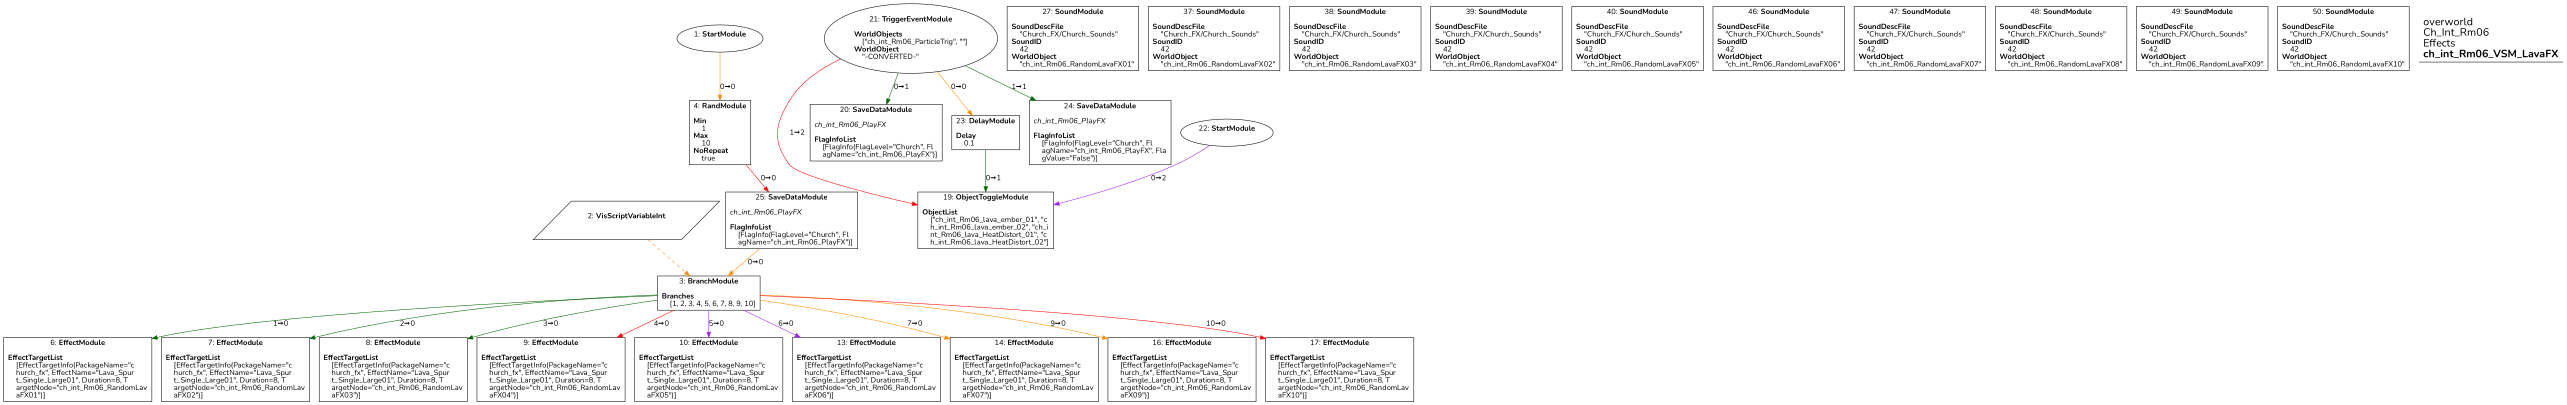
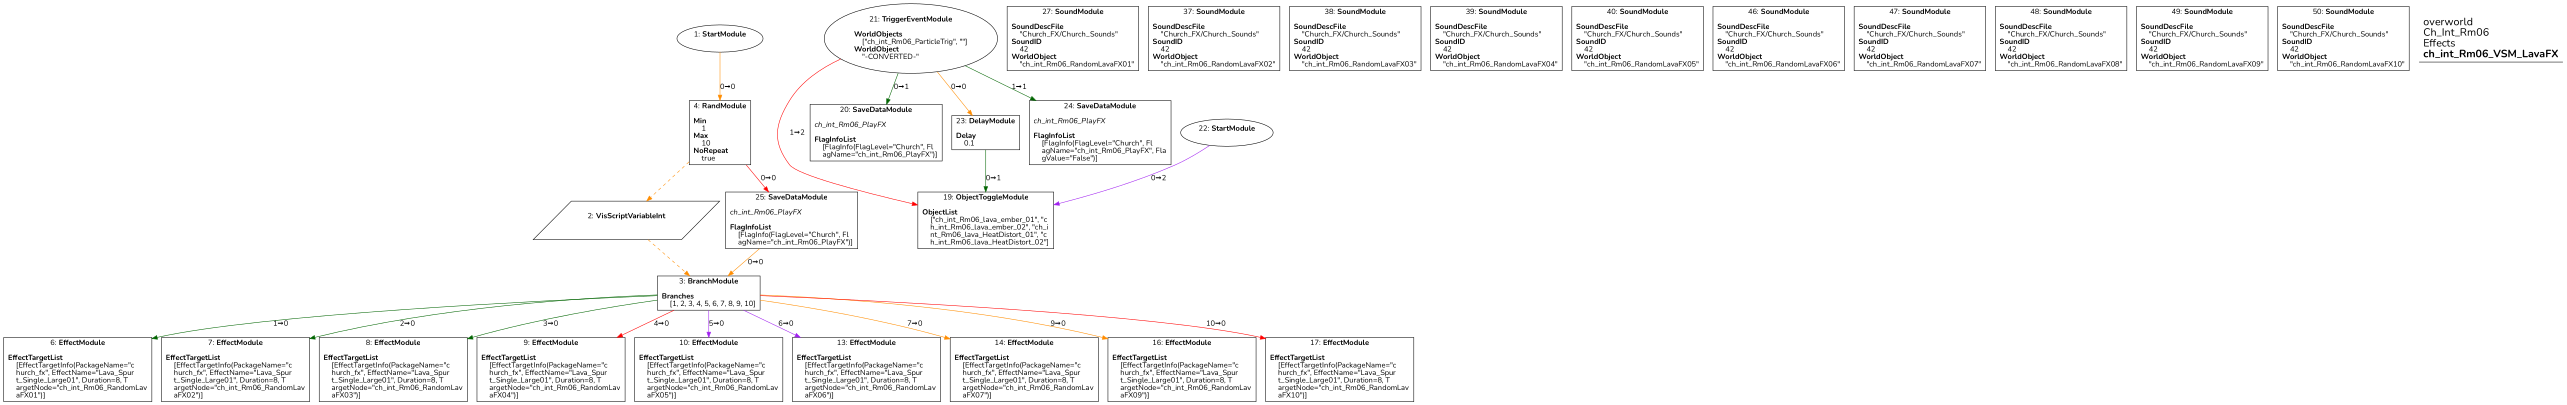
edge "4:" -> "2:": added
